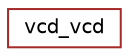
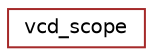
node "vcd_vcd": label "vcd_vcd" -> "vcd_scope"
